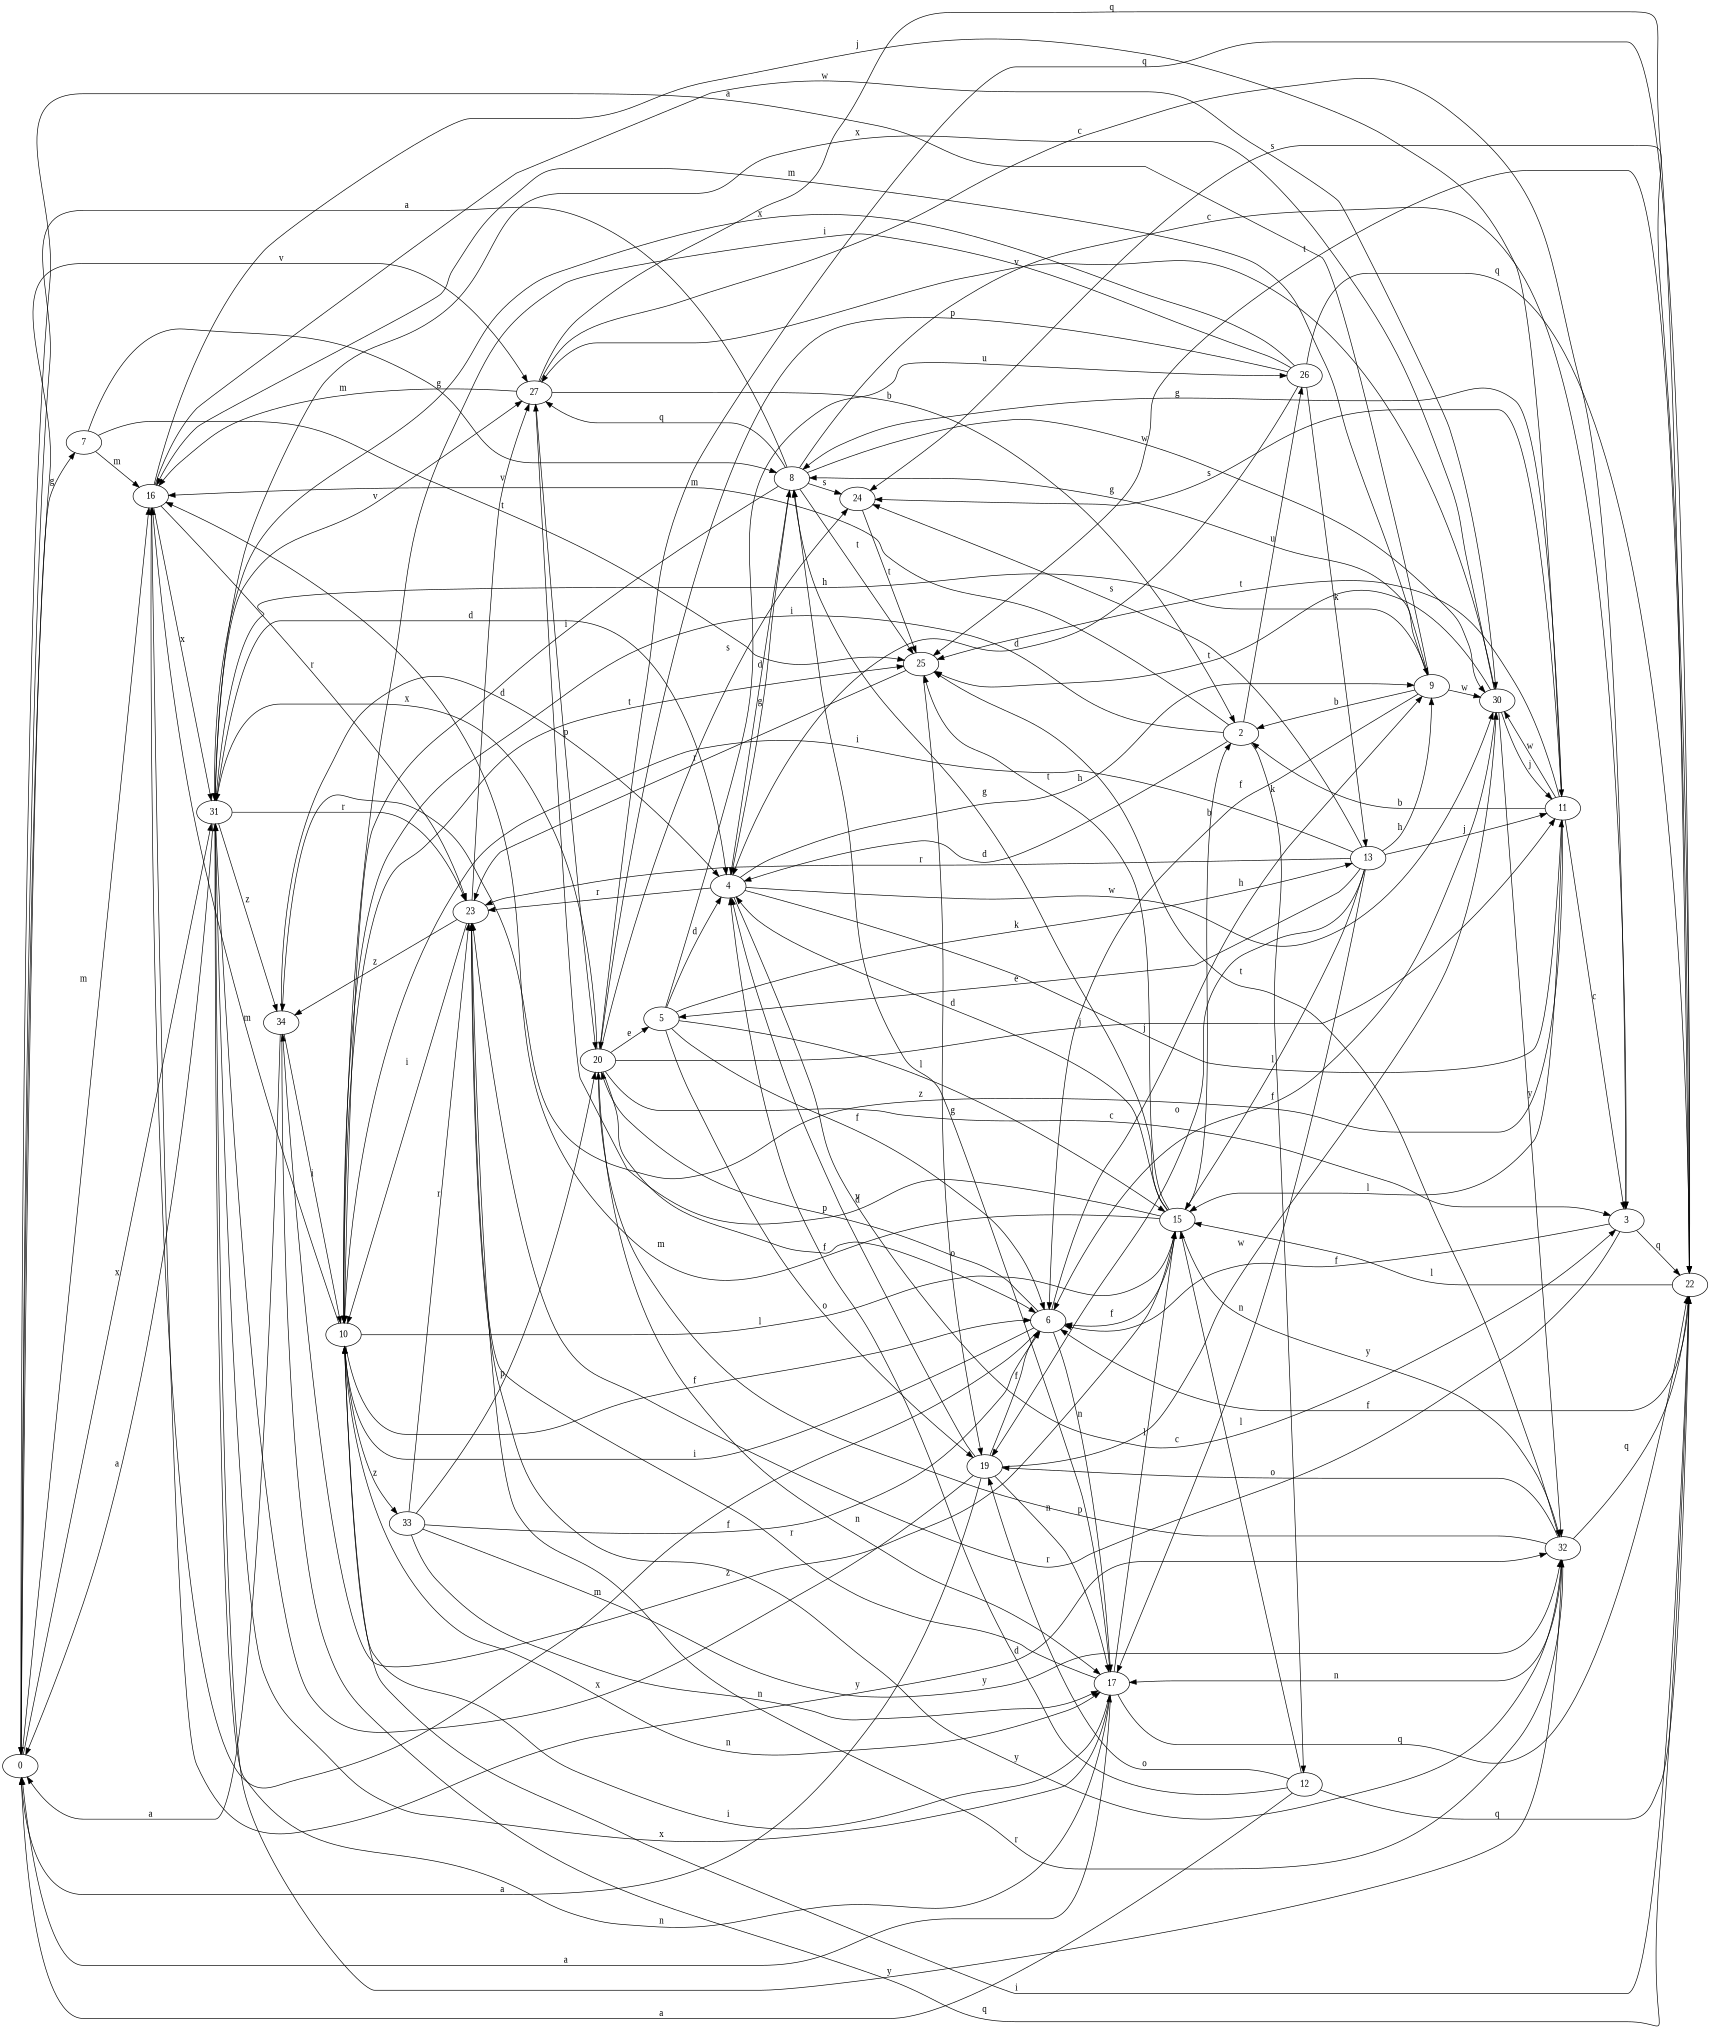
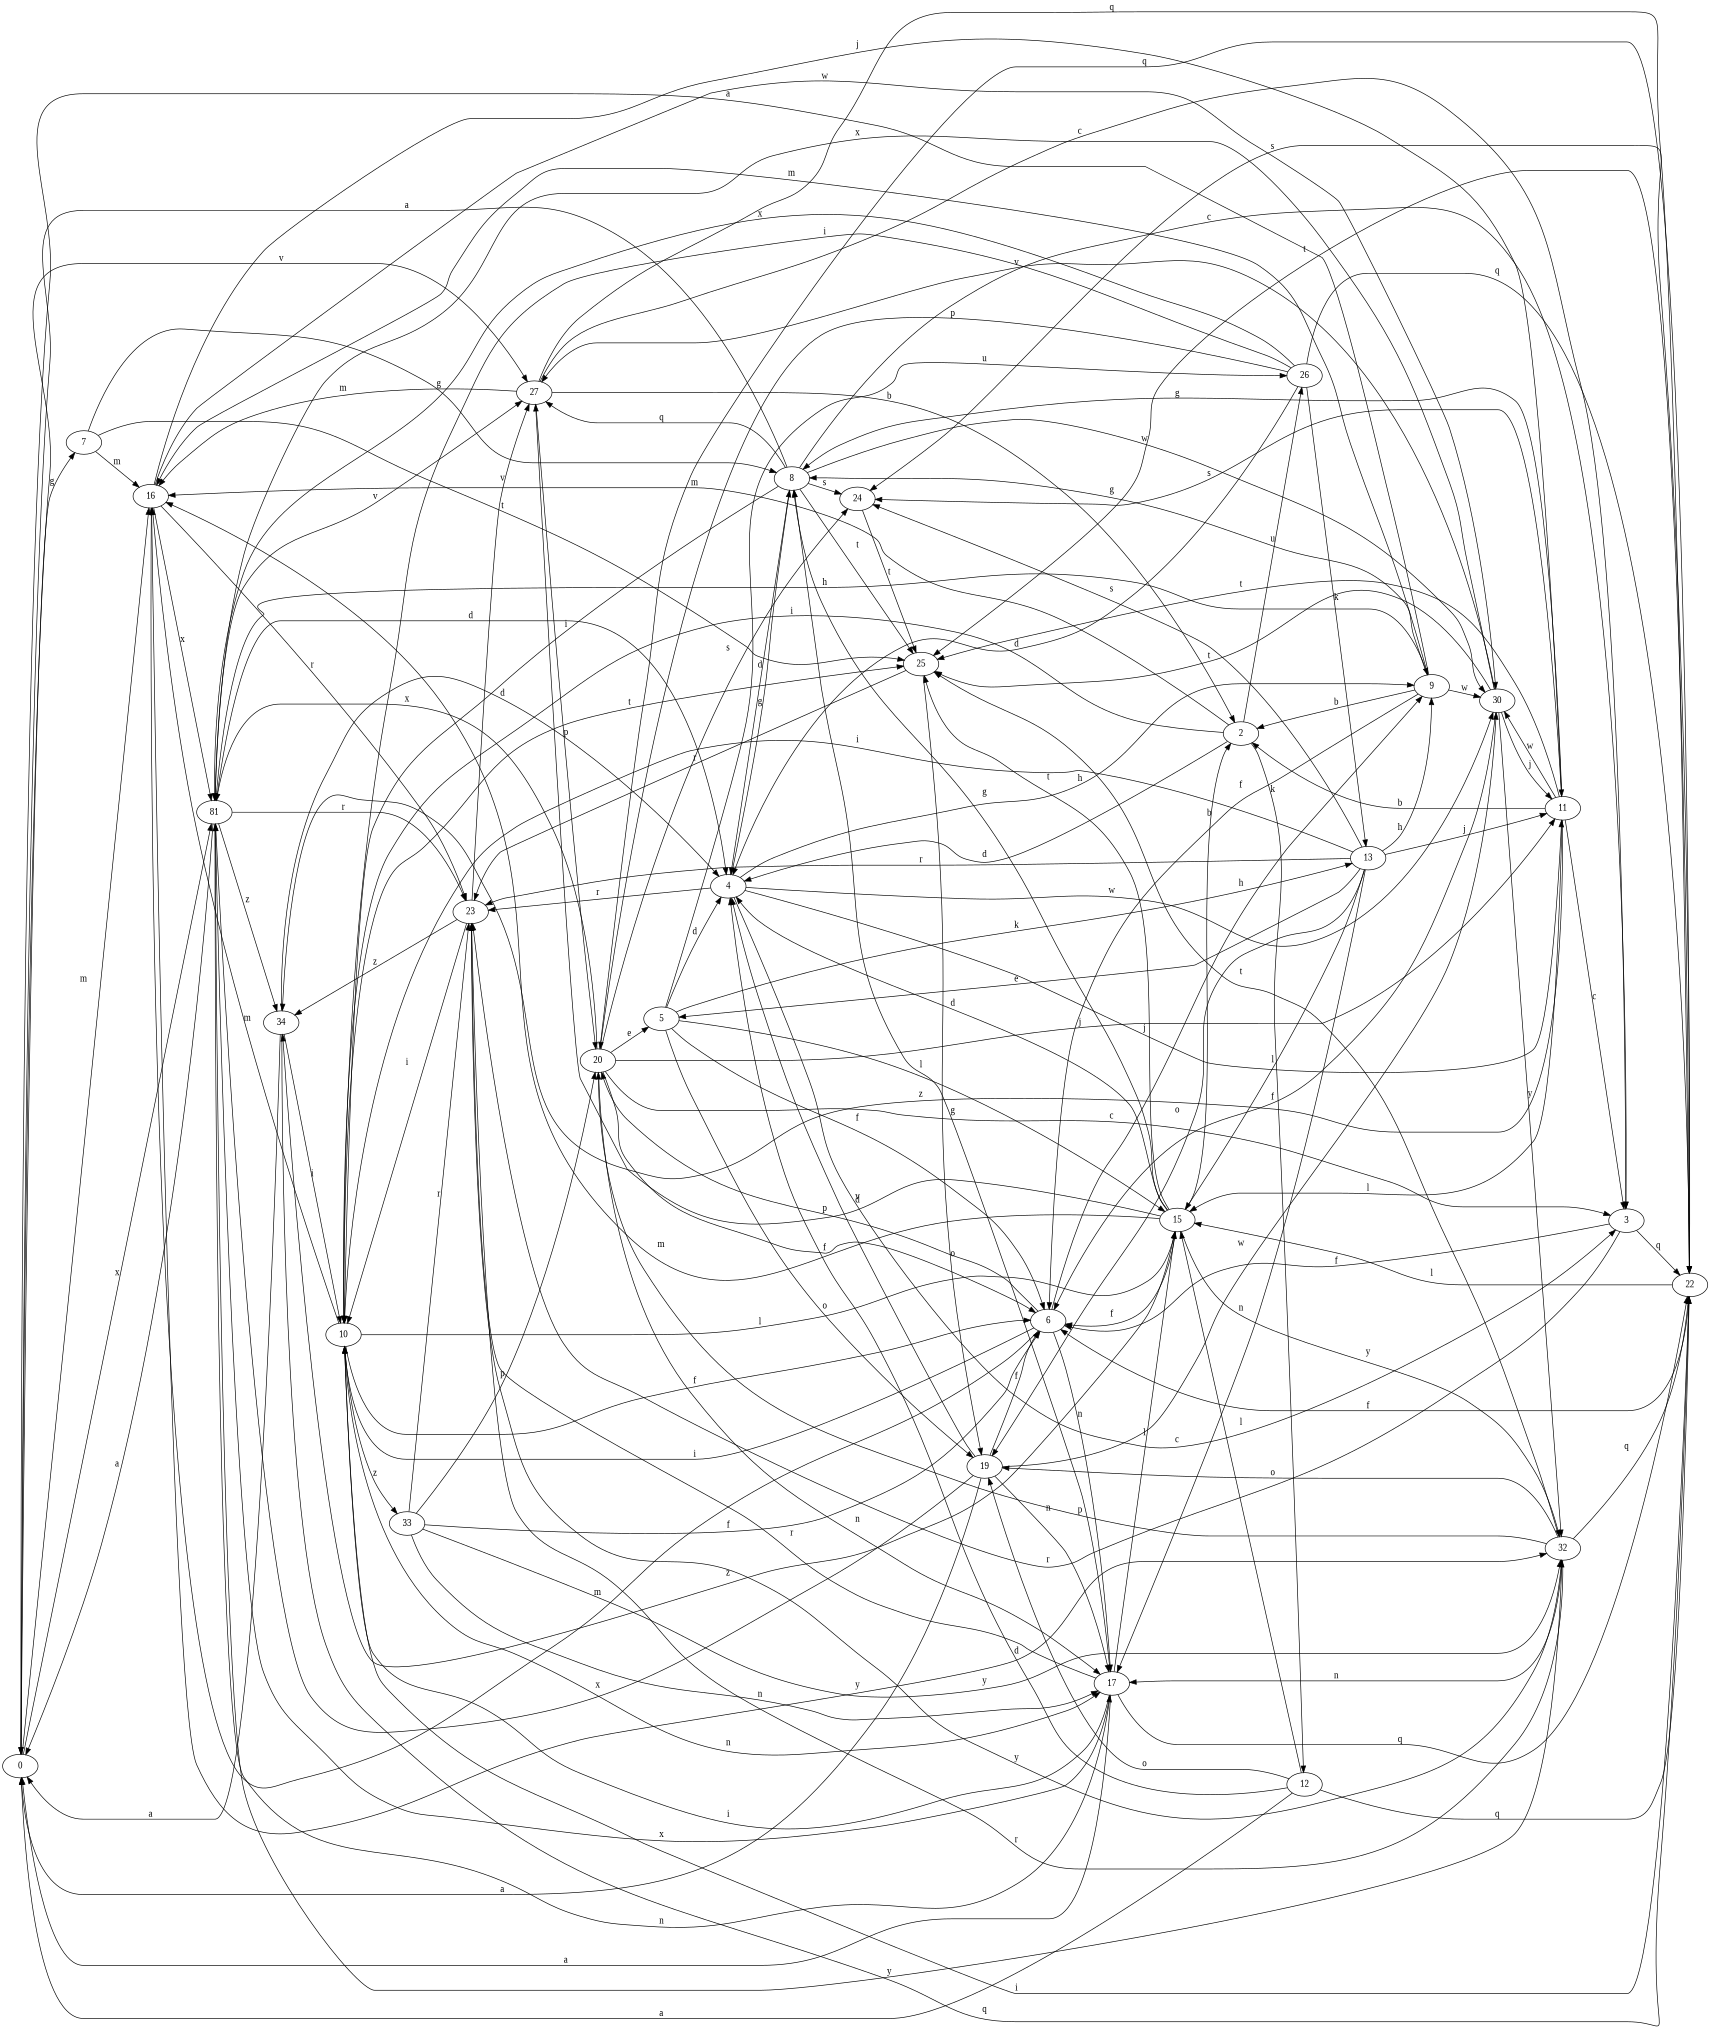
node "31": label "31" -> "81"
